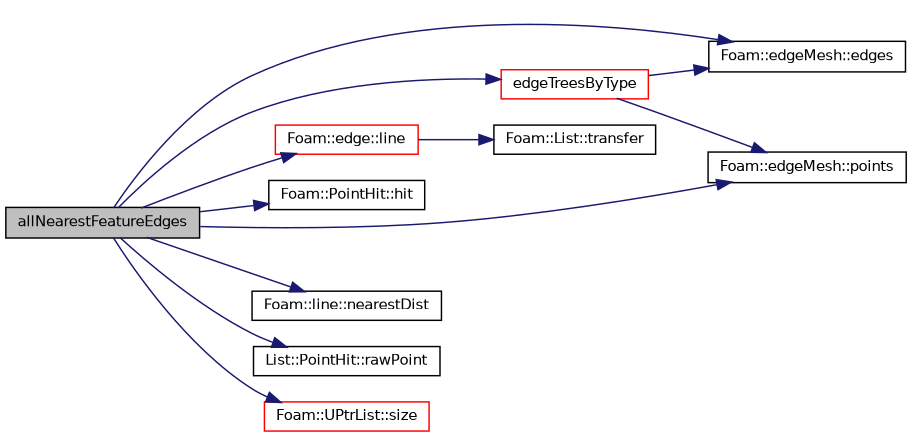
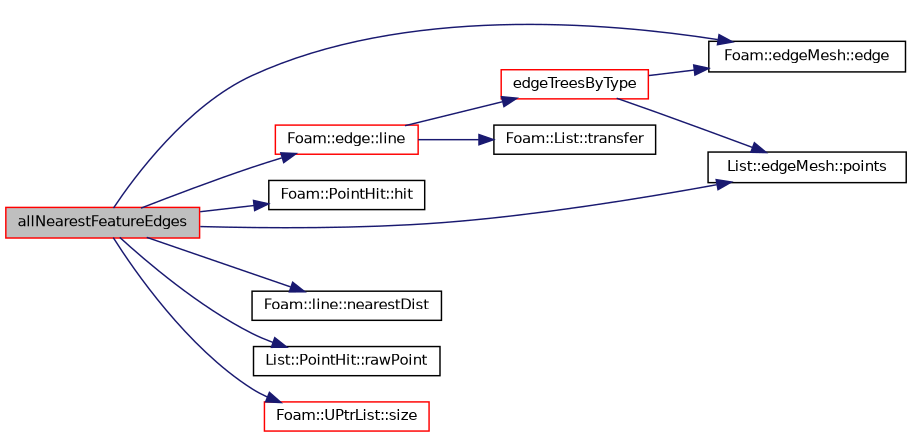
node "Foam::edgeMesh::edges": label "Foam::edgeMesh::edges" -> "Foam::edgeMesh::edge"
edge "allNearestFeatureEdges" -> "edgeTreesByType": now "Foam::edge::line" -> "edgeTreesByType"
node "Foam::edgeMesh::points": label "Foam::edgeMesh::points" -> "List::edgeMesh::points"
node "allNearestFeatureEdges": color black -> red
